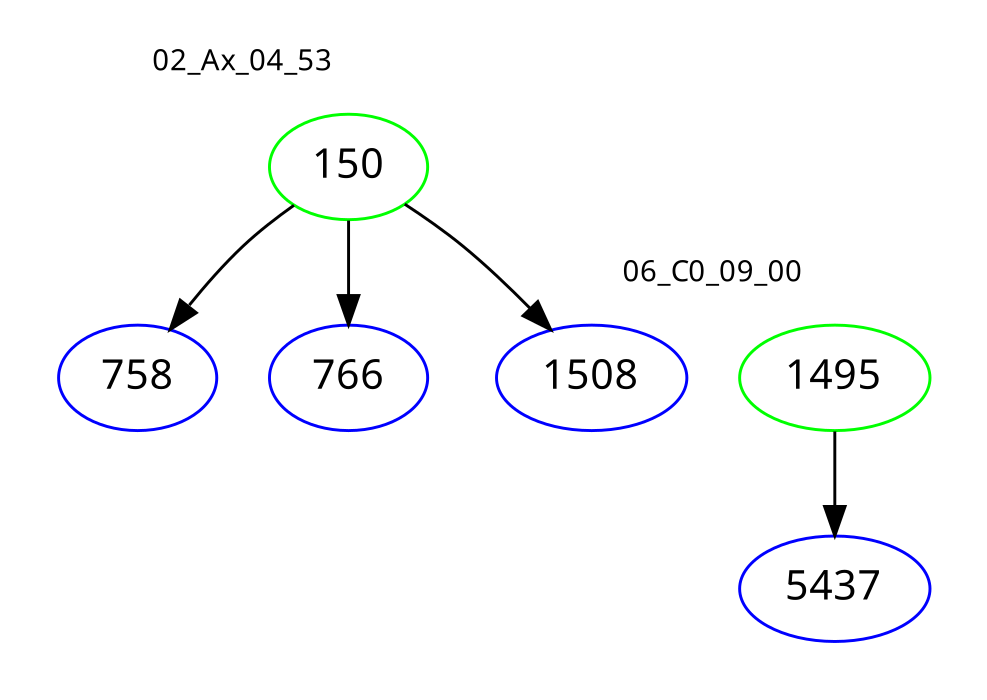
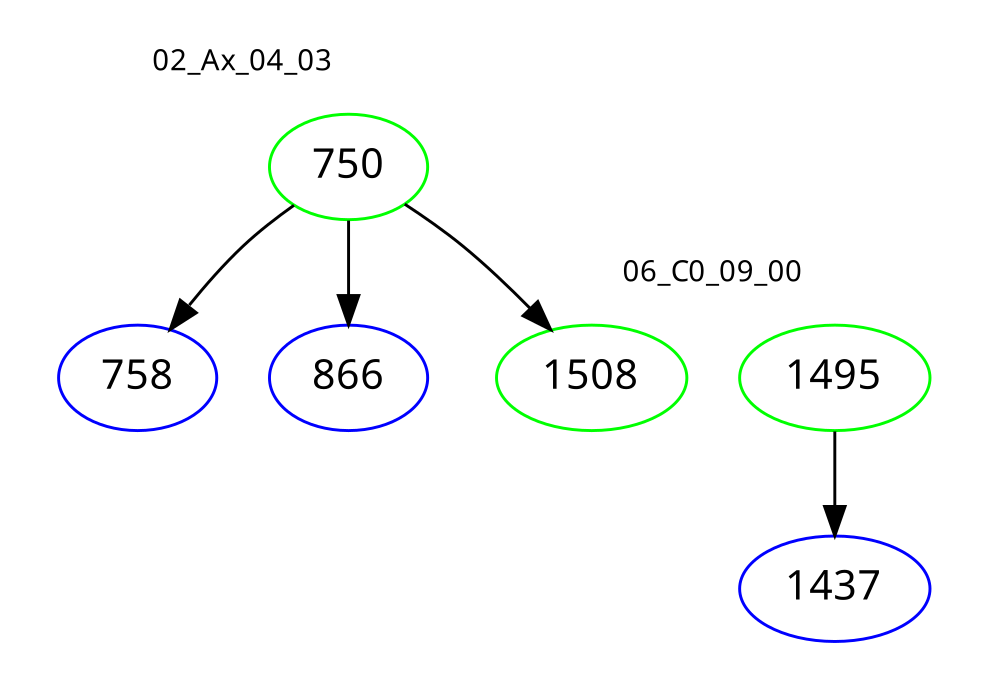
cluster "02_Ax_04_53": label "02_Ax_04_53" -> "02_Ax_04_03"
node "150": label "150" -> "750"
node "766": label "766" -> "866"
node "1508": color blue -> green
node "5437": label "5437" -> "1437"
